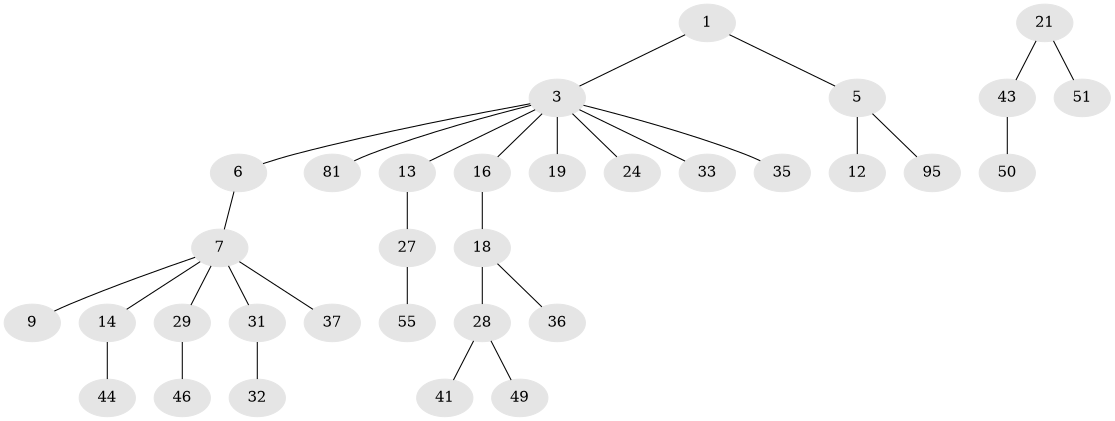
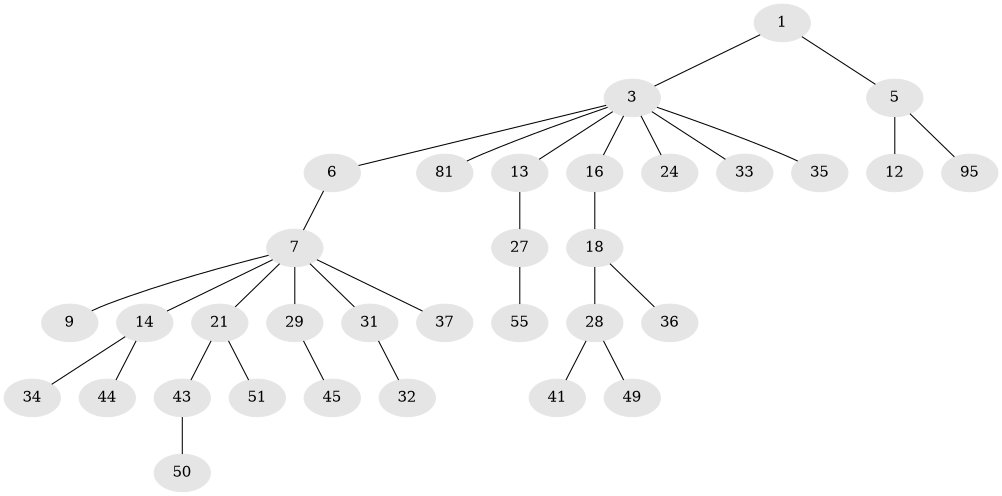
node "19": removed
edge "7" -- "21": added
node "34": added
node "46": label "46" -> "45"
